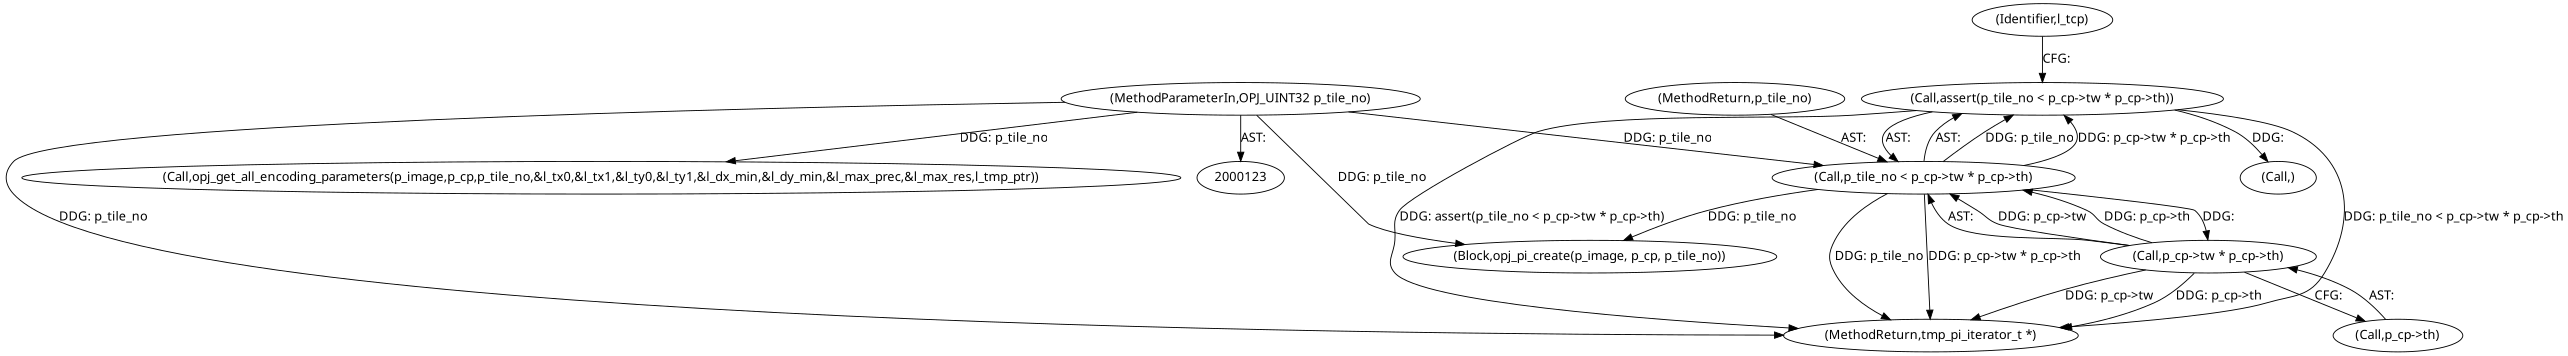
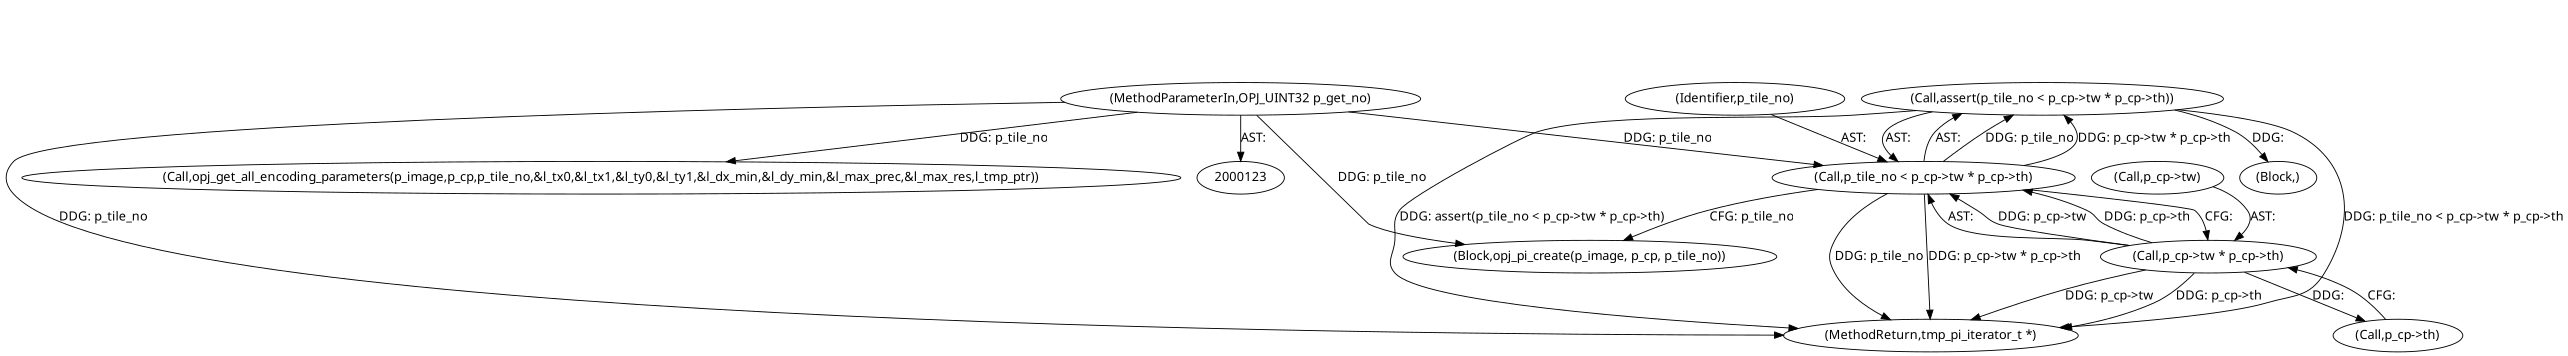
node "(Identifier,l_tcp)": removed
node "(MethodParameterIn,OPJ_UINT32 p_tile_no)": label "(MethodParameterIn,OPJ_UINT32 p_tile_no)" -> "(MethodParameterIn,OPJ_UINT32 p_get_no)"
node "(MethodReturn,p_tile_no)": label "(MethodReturn,p_tile_no)" -> "(Identifier,p_tile_no)"
node "(Call,p_cp->tw)": added
node "(Call,)": label "(Call,)" -> "(Block,)"
edge "(Call,p_tile_no < p_cp->tw * p_cp->th)" -> "(Block,opj_pi_create(p_image, p_cp, p_tile_no))": label "DDG: p_tile_no" -> "CFG: p_tile_no"
edge "(Call,p_tile_no < p_cp->tw * p_cp->th)" -> "(Call,p_cp->tw * p_cp->th)": label "DDG: " -> "CFG: "
edge "(Call,p_cp->tw * p_cp->th)" -> "(Call,p_cp->th)": label "CFG: " -> "DDG: "
edge "(Call,p_cp->th)" -> "(Call,p_cp->tw * p_cp->th)": label "AST: " -> "CFG: "
